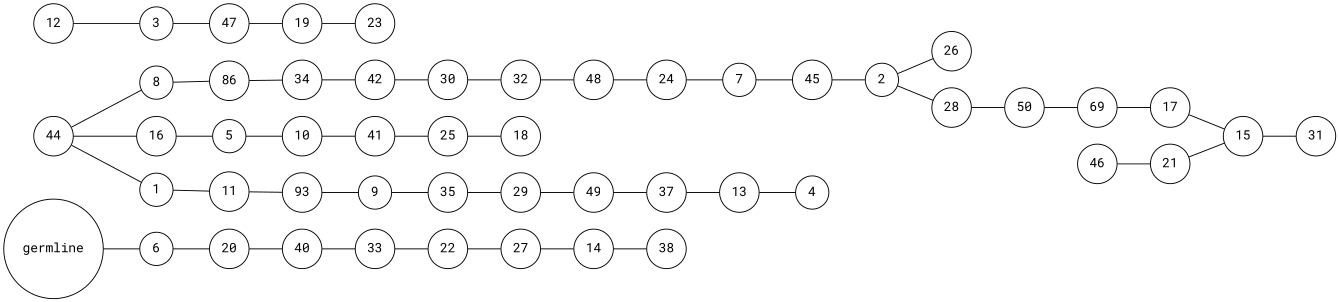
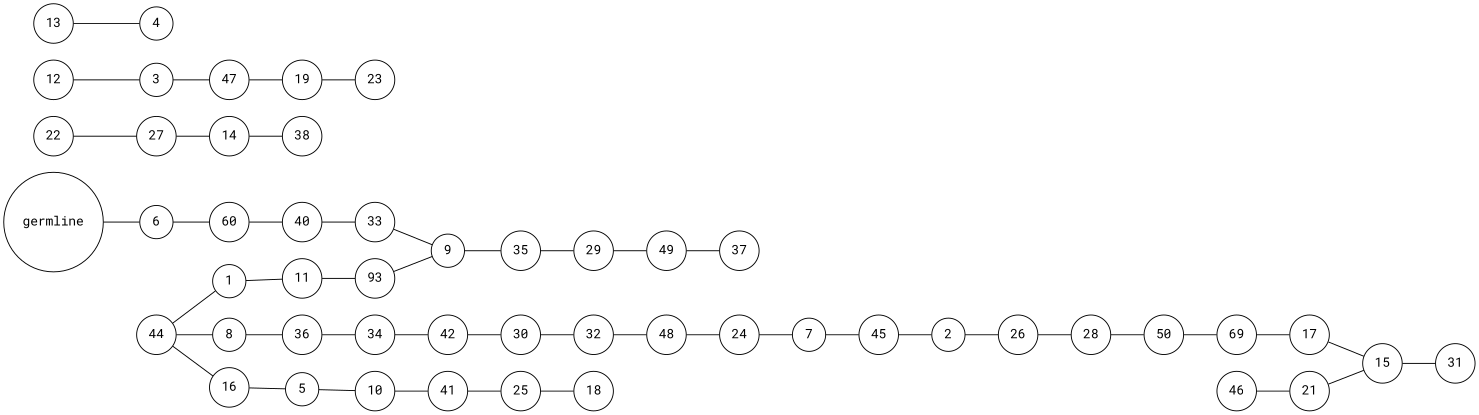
node "86": label "86" -> "36"
edge "2" -- "28": now "26" -- "28"
edge "37" -- "13": removed
node "20": label "20" -> "60"
edge "33" -- "22": now "33" -- "9"
